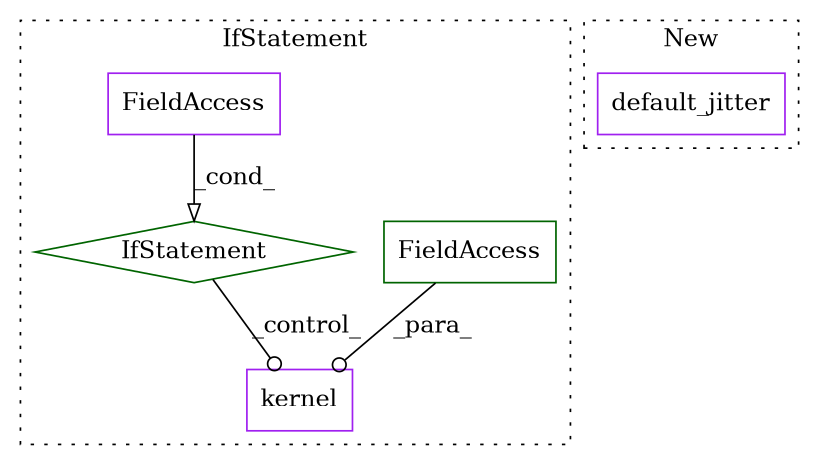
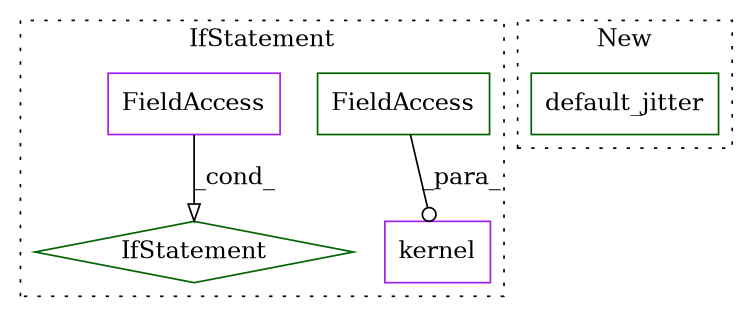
node "default_jitter": color purple -> darkgreen
edge "IfStatement" -> "kernel": removed, label "_control_"
